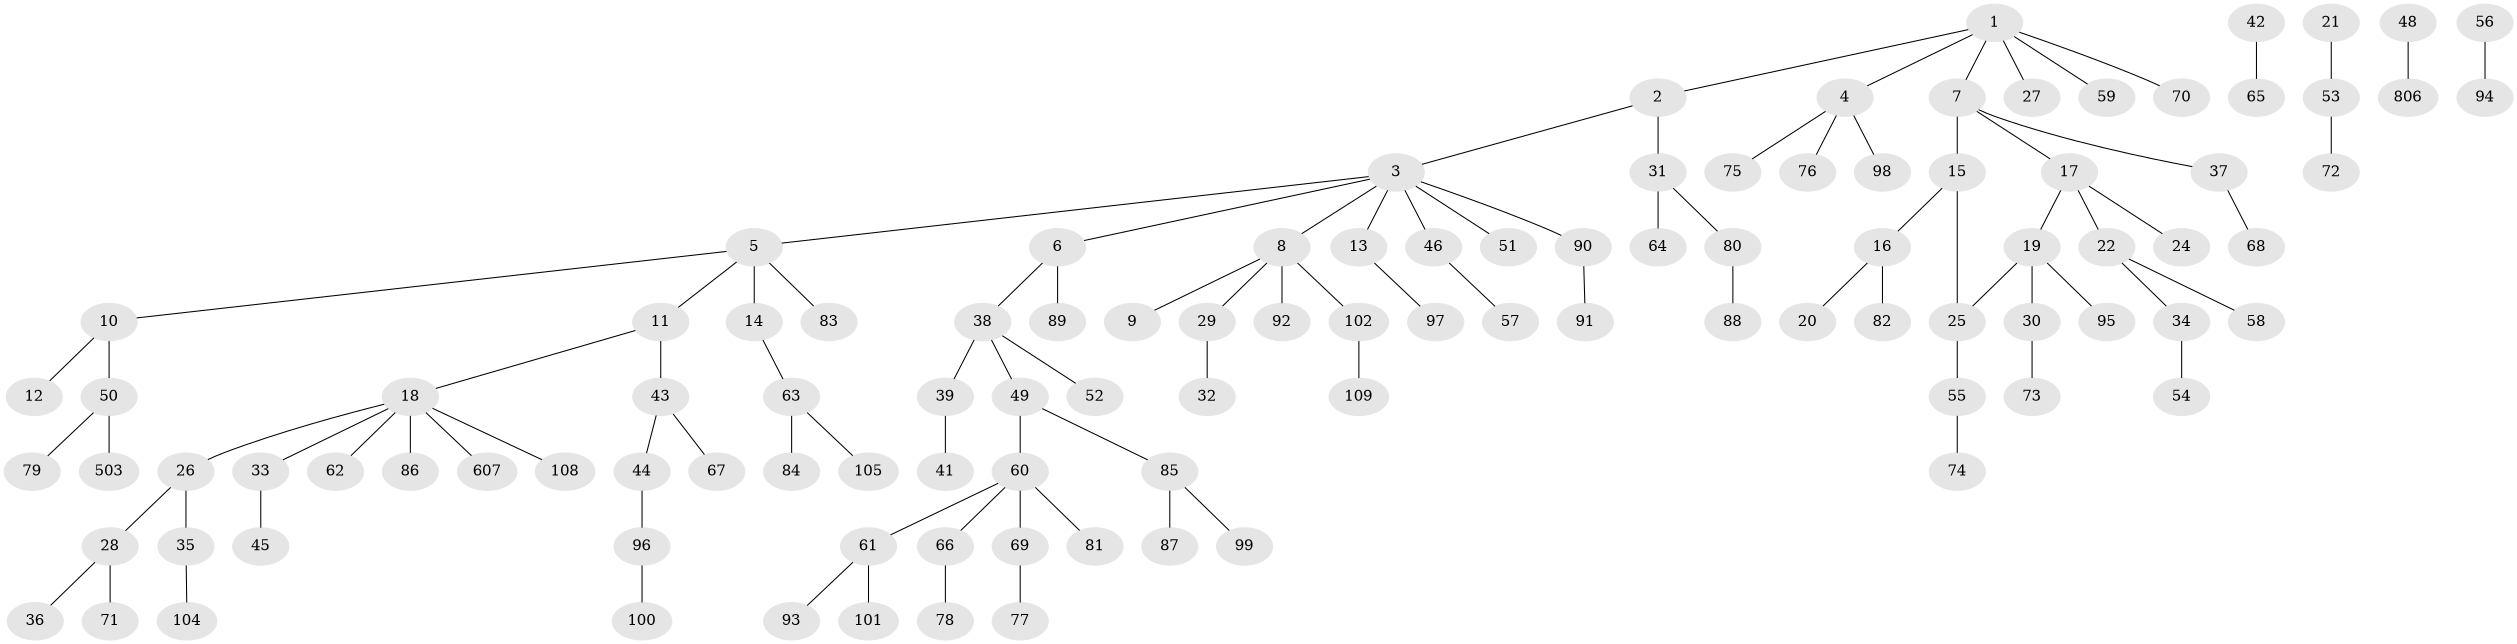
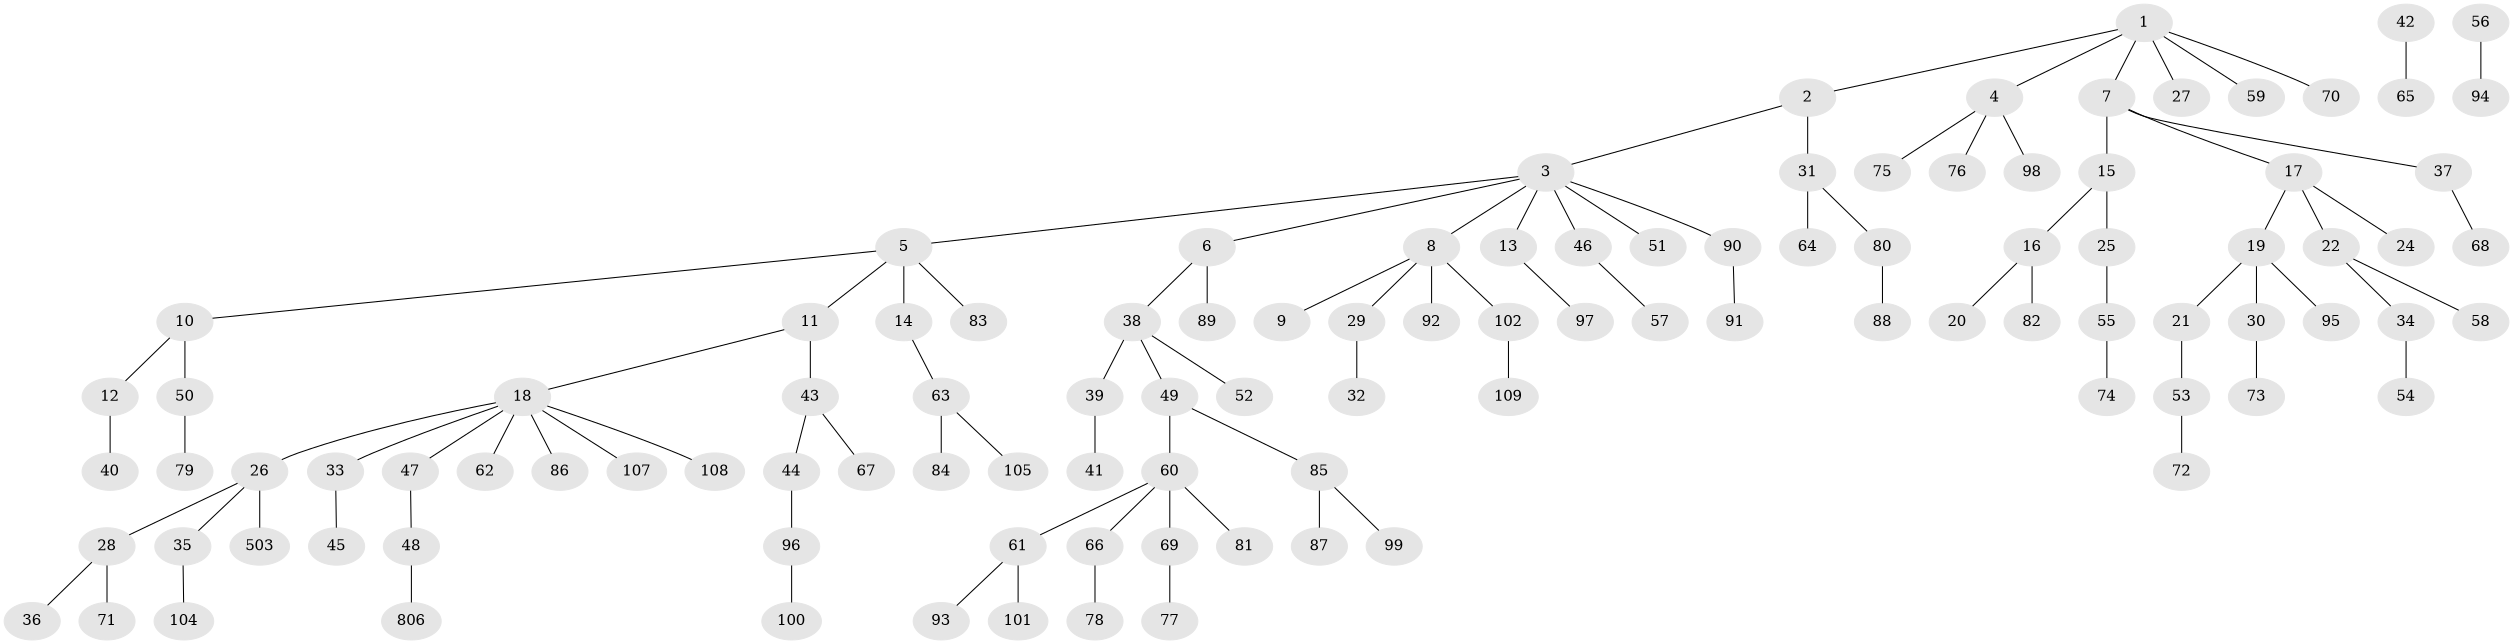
edge "19" -- "25": now "19" -- "21"
edge "50" -- "503": now "26" -- "503"
node "40": added
node "47": added
node "607": label "607" -> "107"
